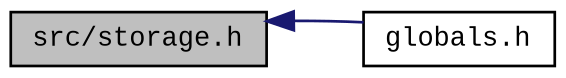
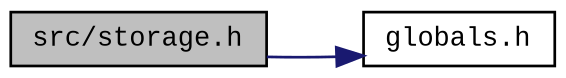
edge "globals.h" -> "src/storage.h": reversed
